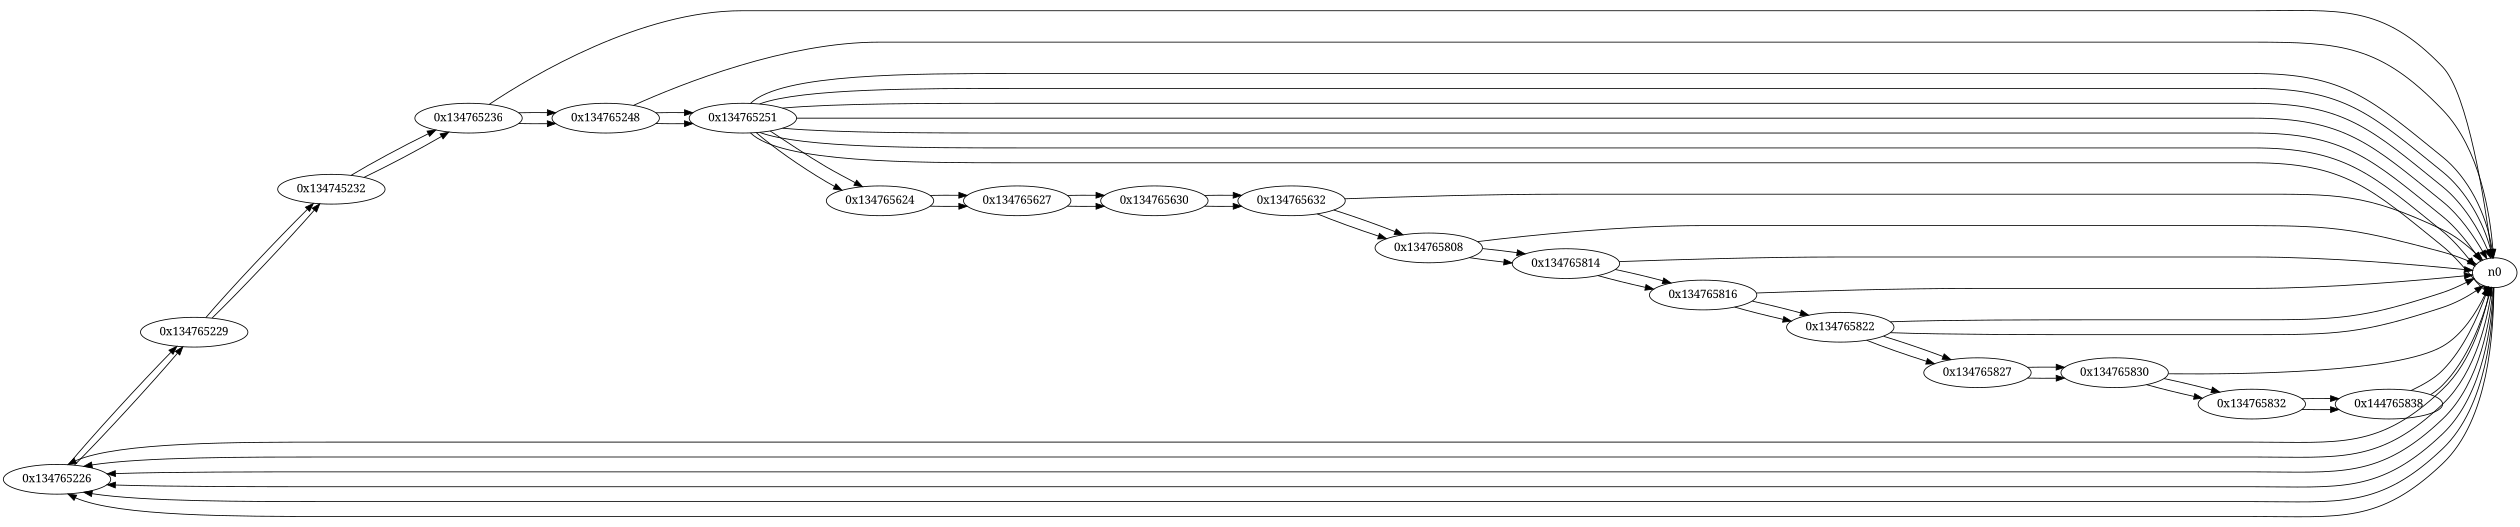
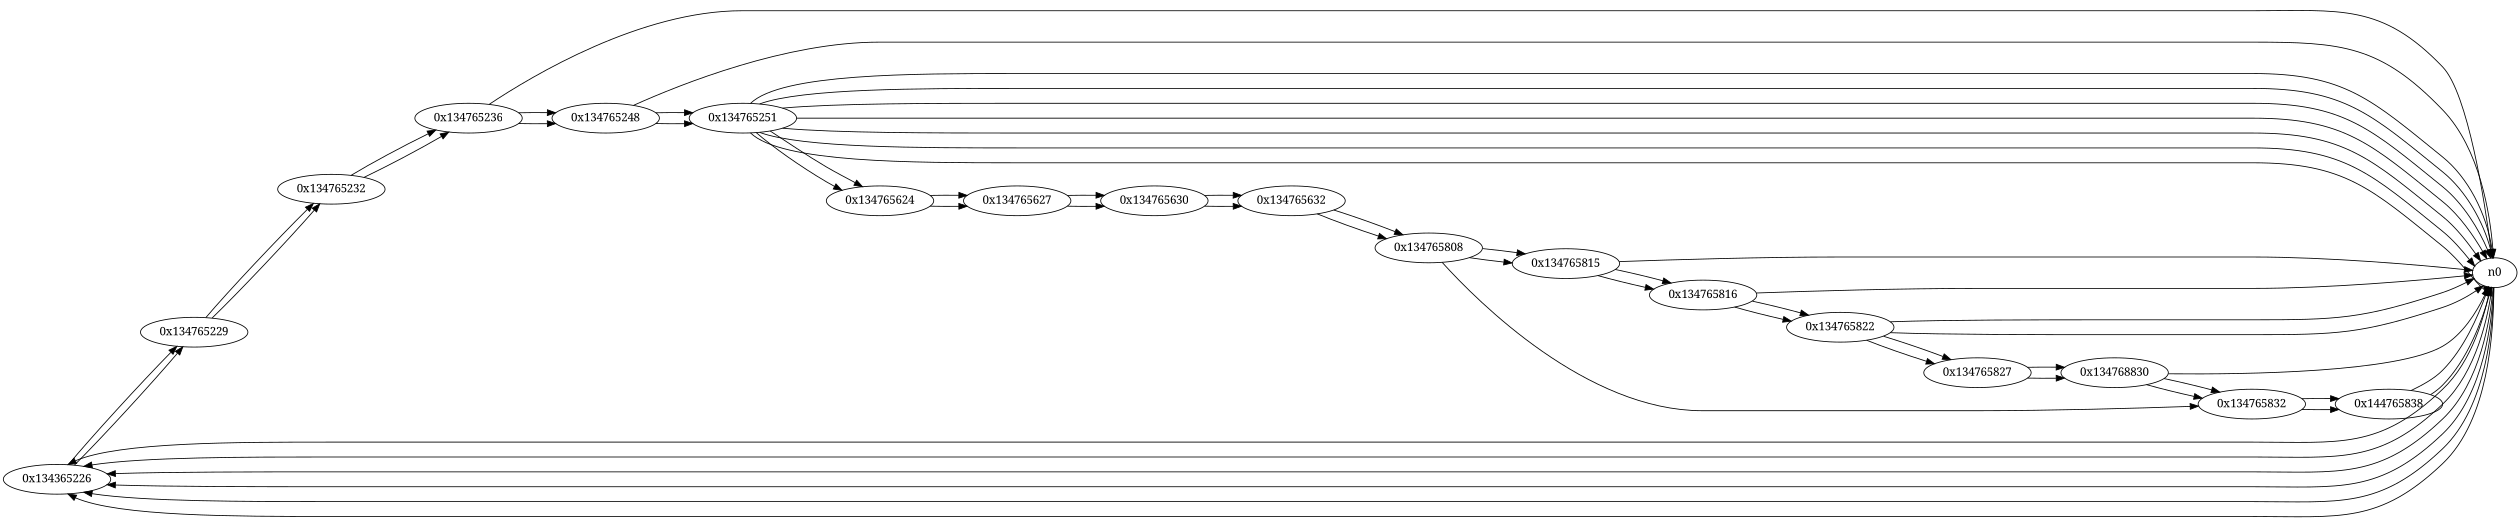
node "0x134745232": label "0x134745232" -> "0x134765232"
edge "0x134765632" -> "n0": removed
edge "0x134765808" -> "n0": now "0x134765808" -> "0x134765832"
node "0x134765814": label "0x134765814" -> "0x134765815"
node "0x134765830": label "0x134765830" -> "0x134768830"
node "0x134765226": label "0x134765226" -> "0x134365226"
